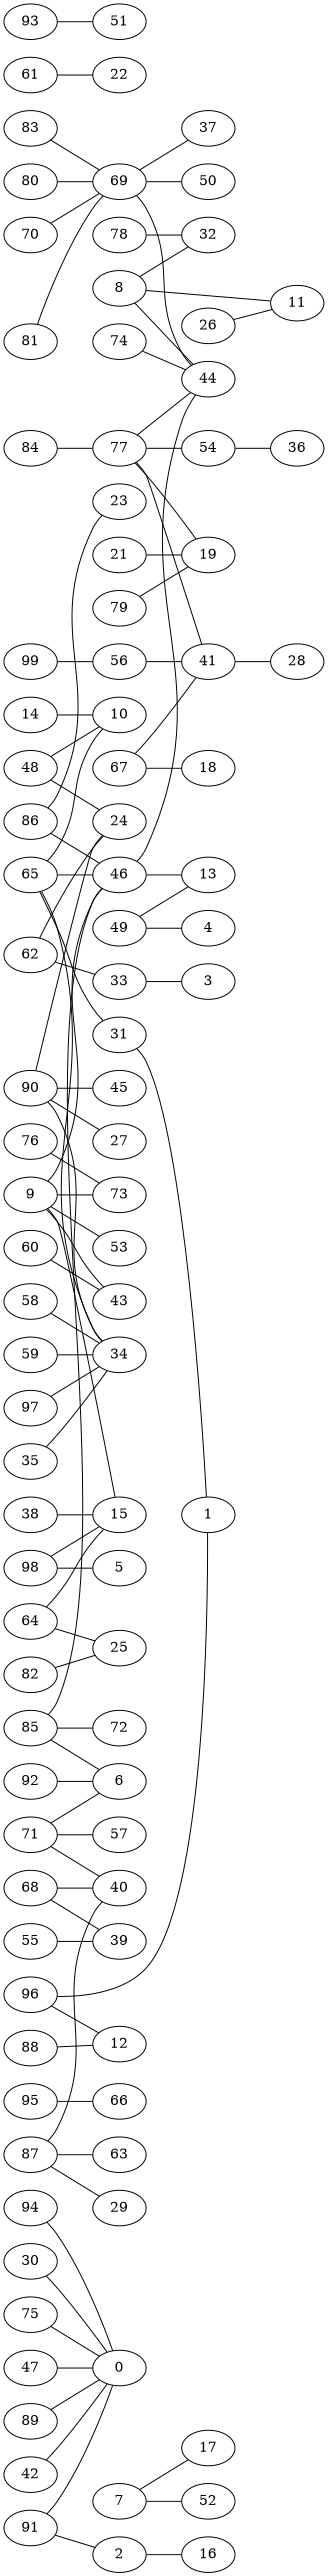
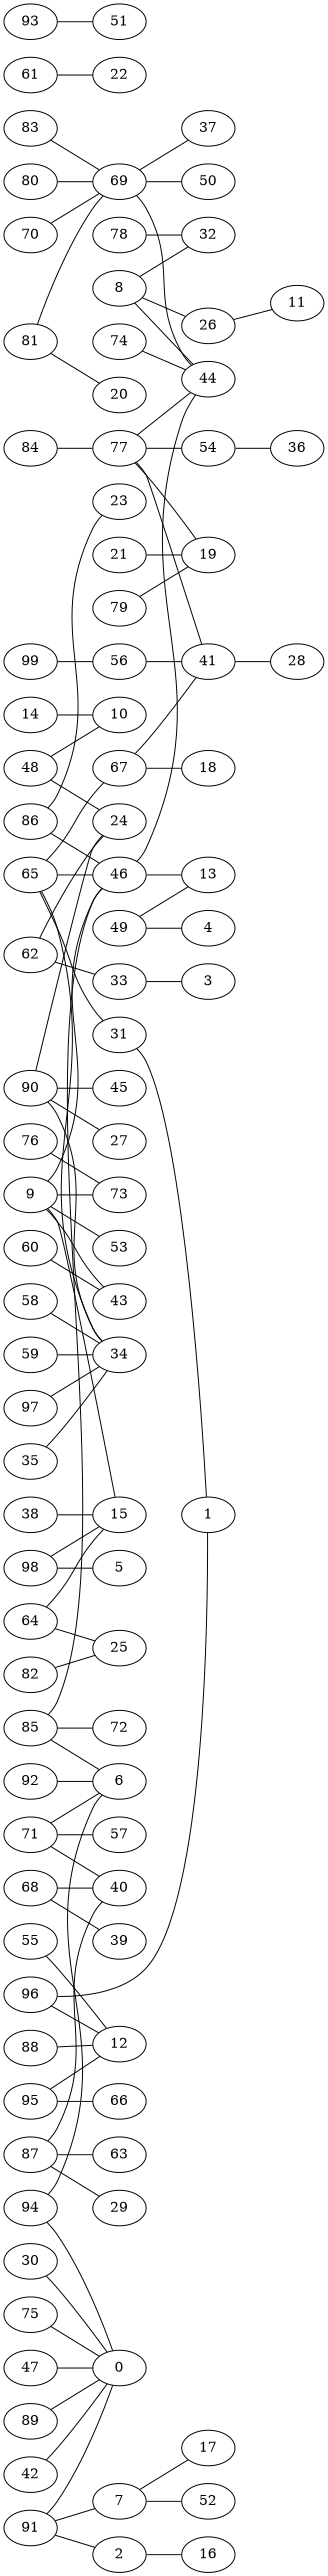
edge "8" -- "11": now "8" -- "26"
node "20": added
edge "10" -- "65": now "67" -- "65"
edge "55" -- "39": now "55" -- "12"
edge "6" -- "94": added
edge "12" -- "95": added
edge "7" -- "91": added
